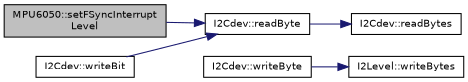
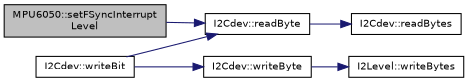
edge "I2Cdev::writeBit" -> "I2Cdev::writeByte": added
